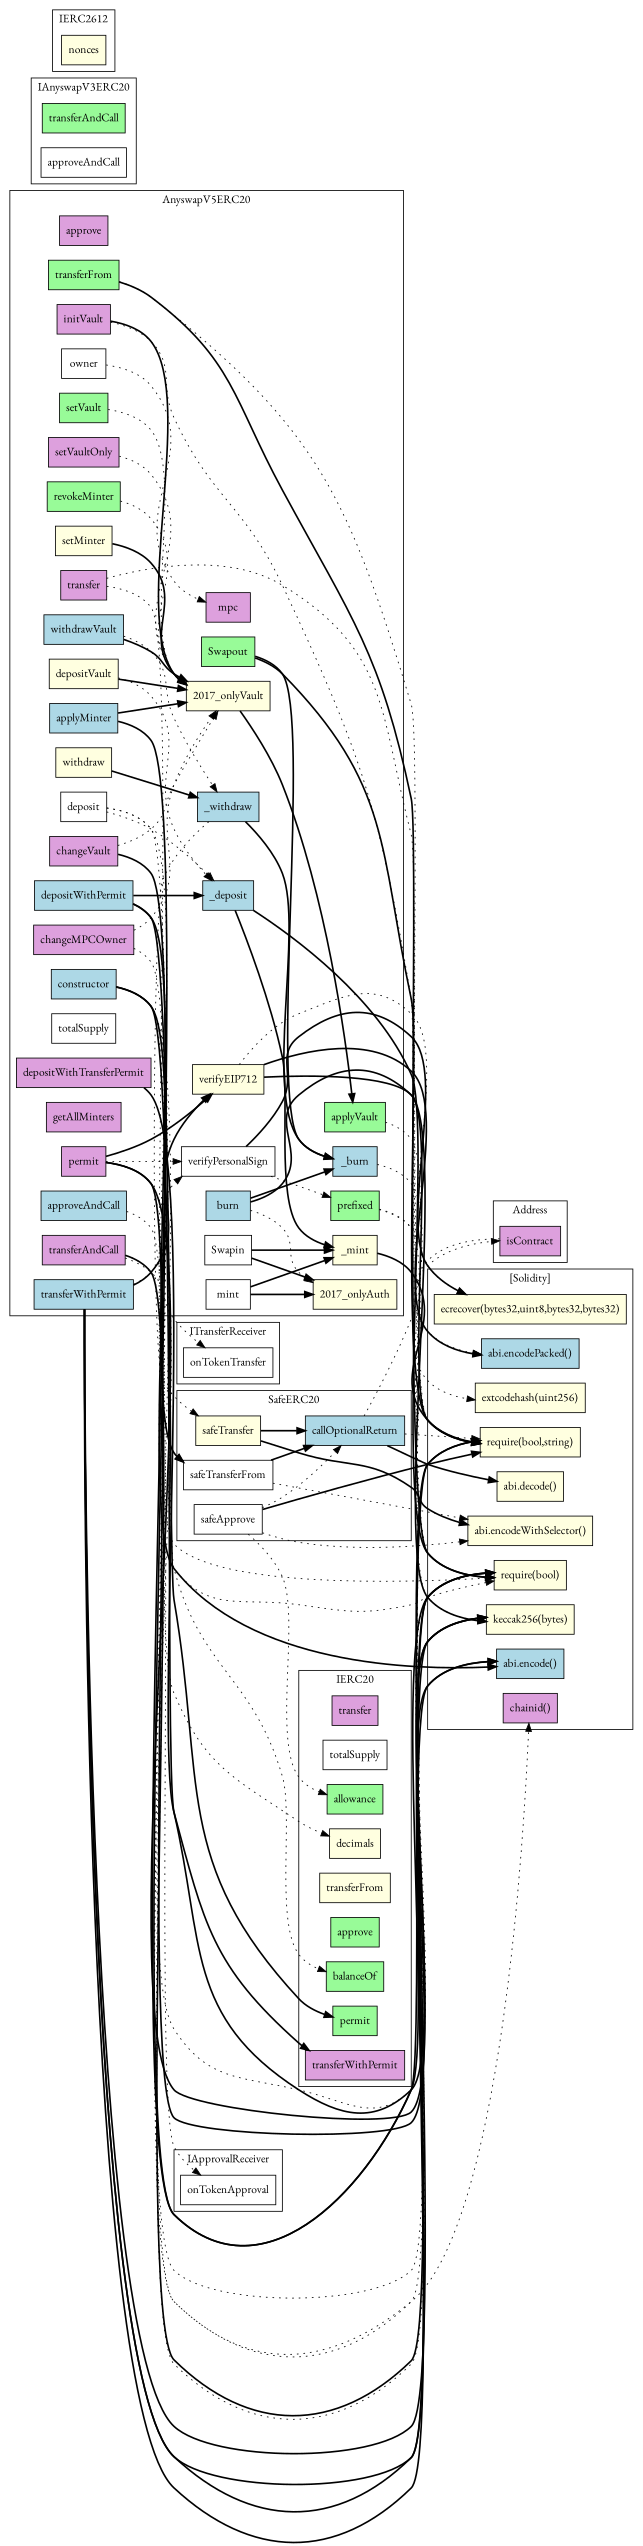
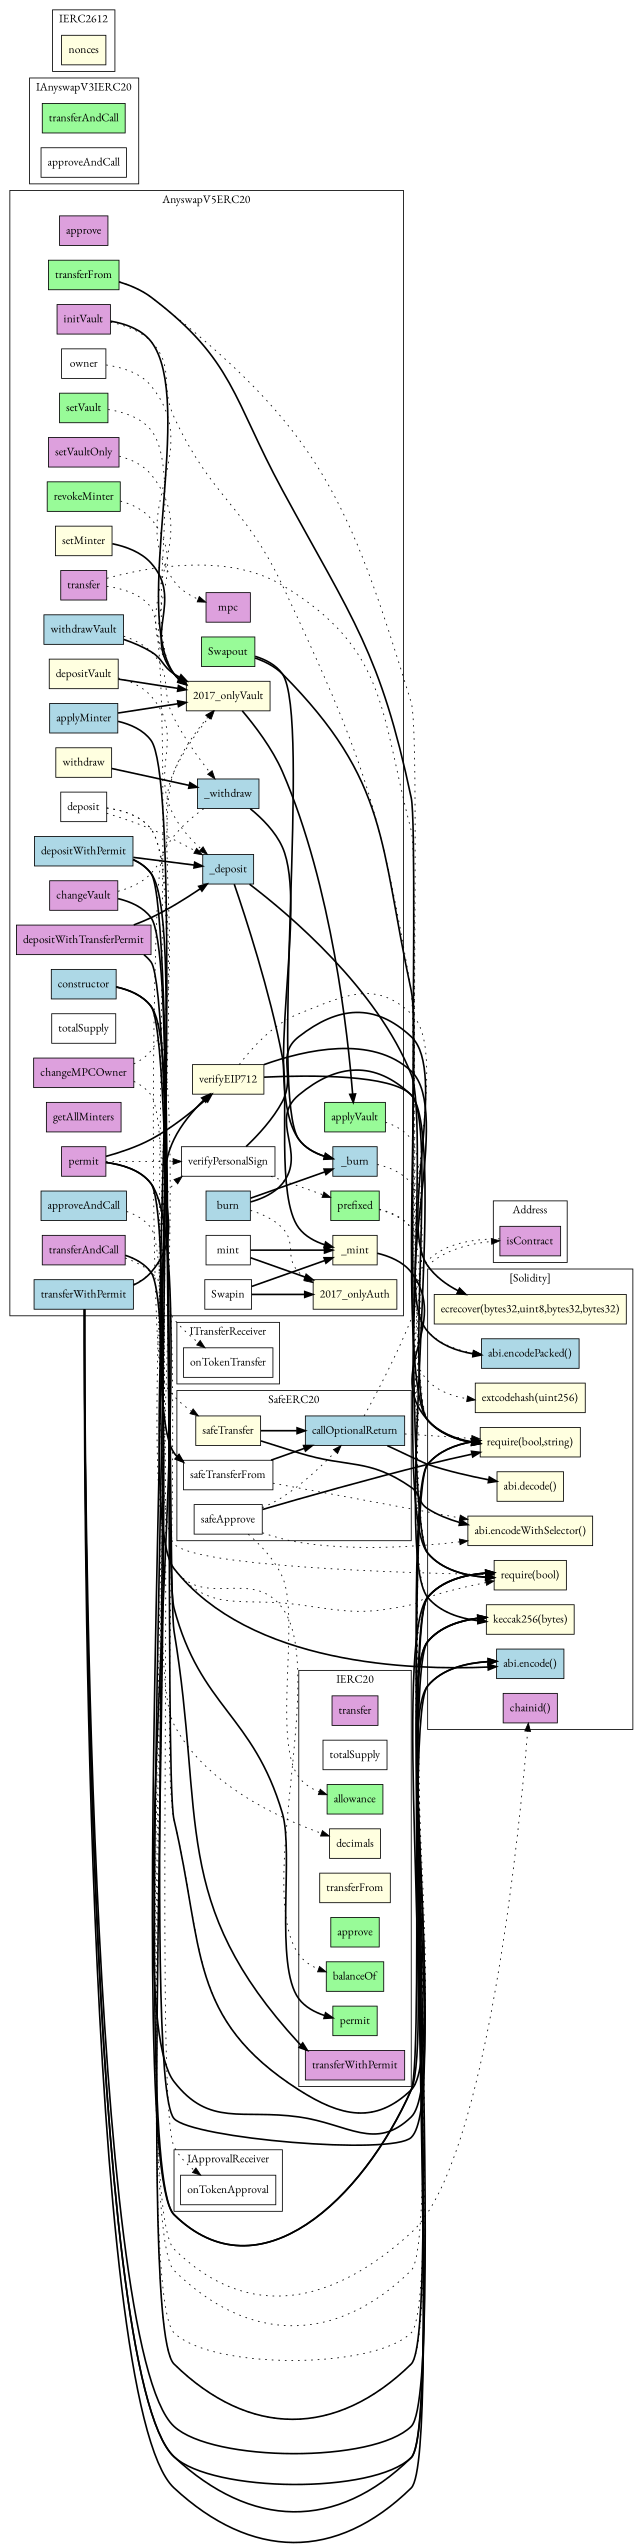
cluster "IAnyswapV3ERC20": label "IAnyswapV3ERC20" -> "IAnyswapV3IERC20"
edge "depositWithTransferPermit" -> "_deposit": added
